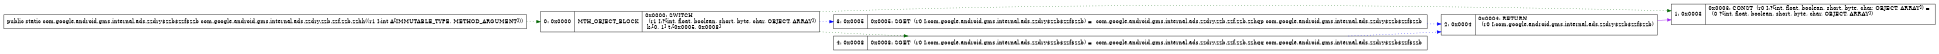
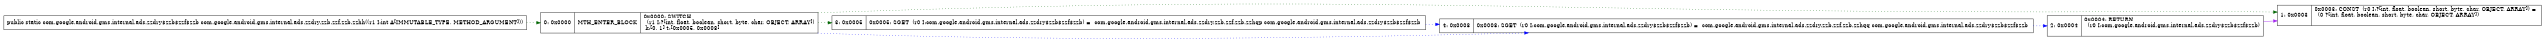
node "0: 0x0000": text "MTH_OBJECT_BLOCK" -> "MTH_ENTER_BLOCK"
edge "0: 0x0000" -> "3: 0x0005": color blue -> darkgreen
edge "3: 0x0005" -> "2: 0x0004": now "3: 0x0005" -> "4: 0x0008"
edge "0: 0x0000" -> "4: 0x0008": color darkgreen -> blue
